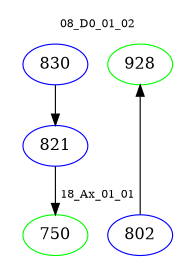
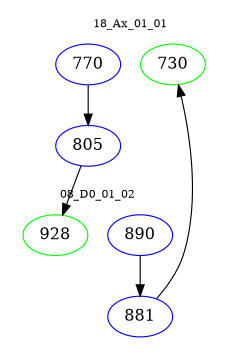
node "830": label "830" -> "890"
node "770": added
node "821": label "821" -> "881"
node "750": label "750" -> "730"
node "802": label "802" -> "805"
